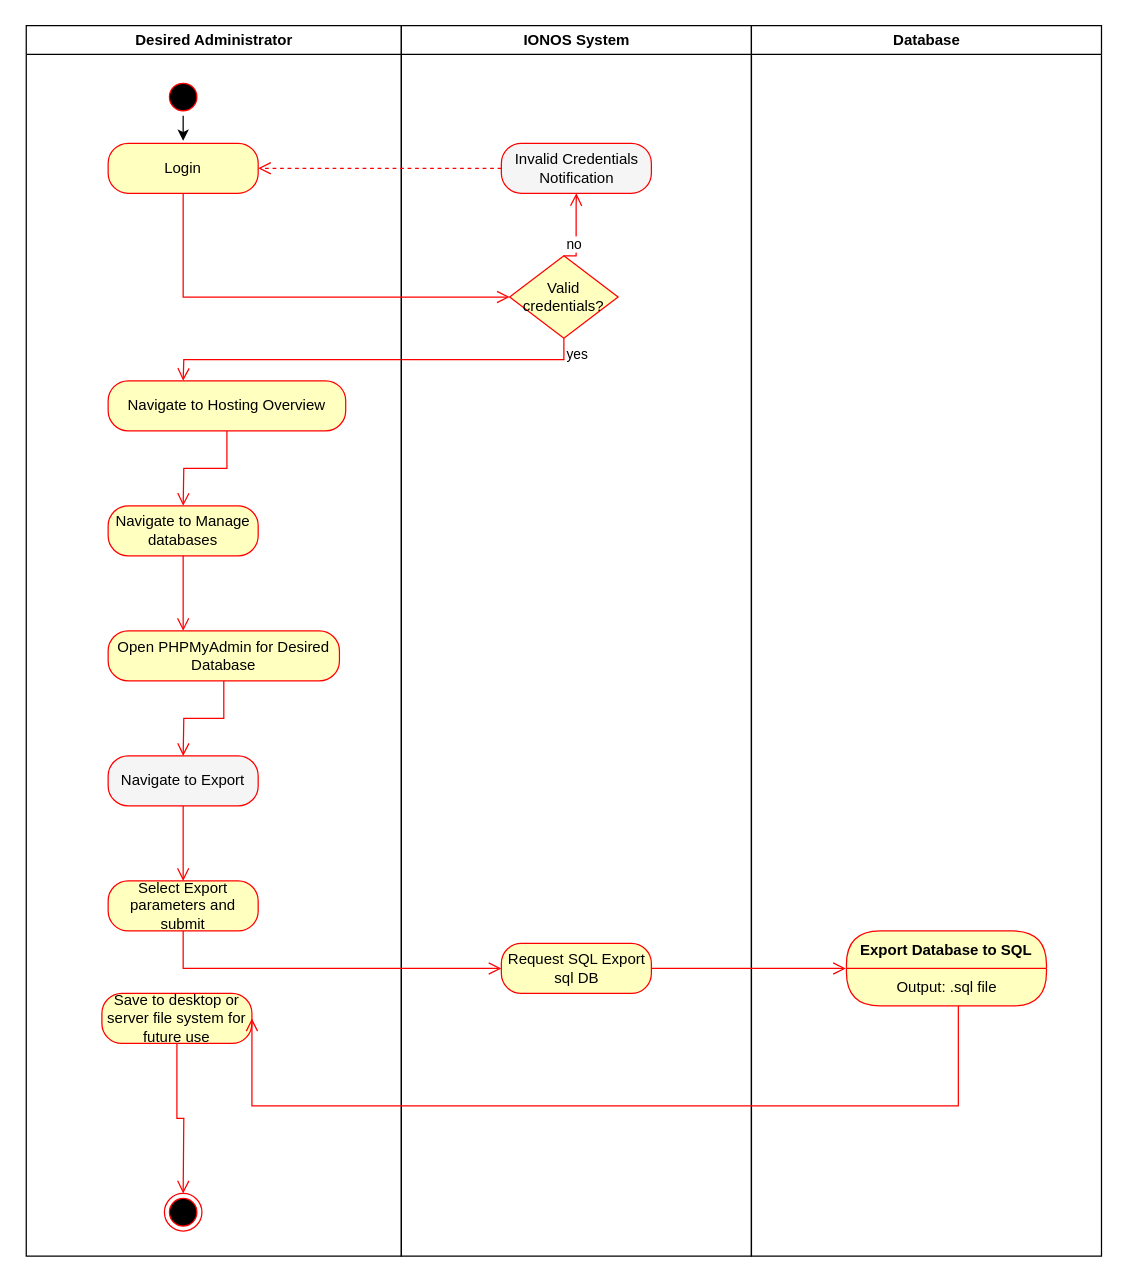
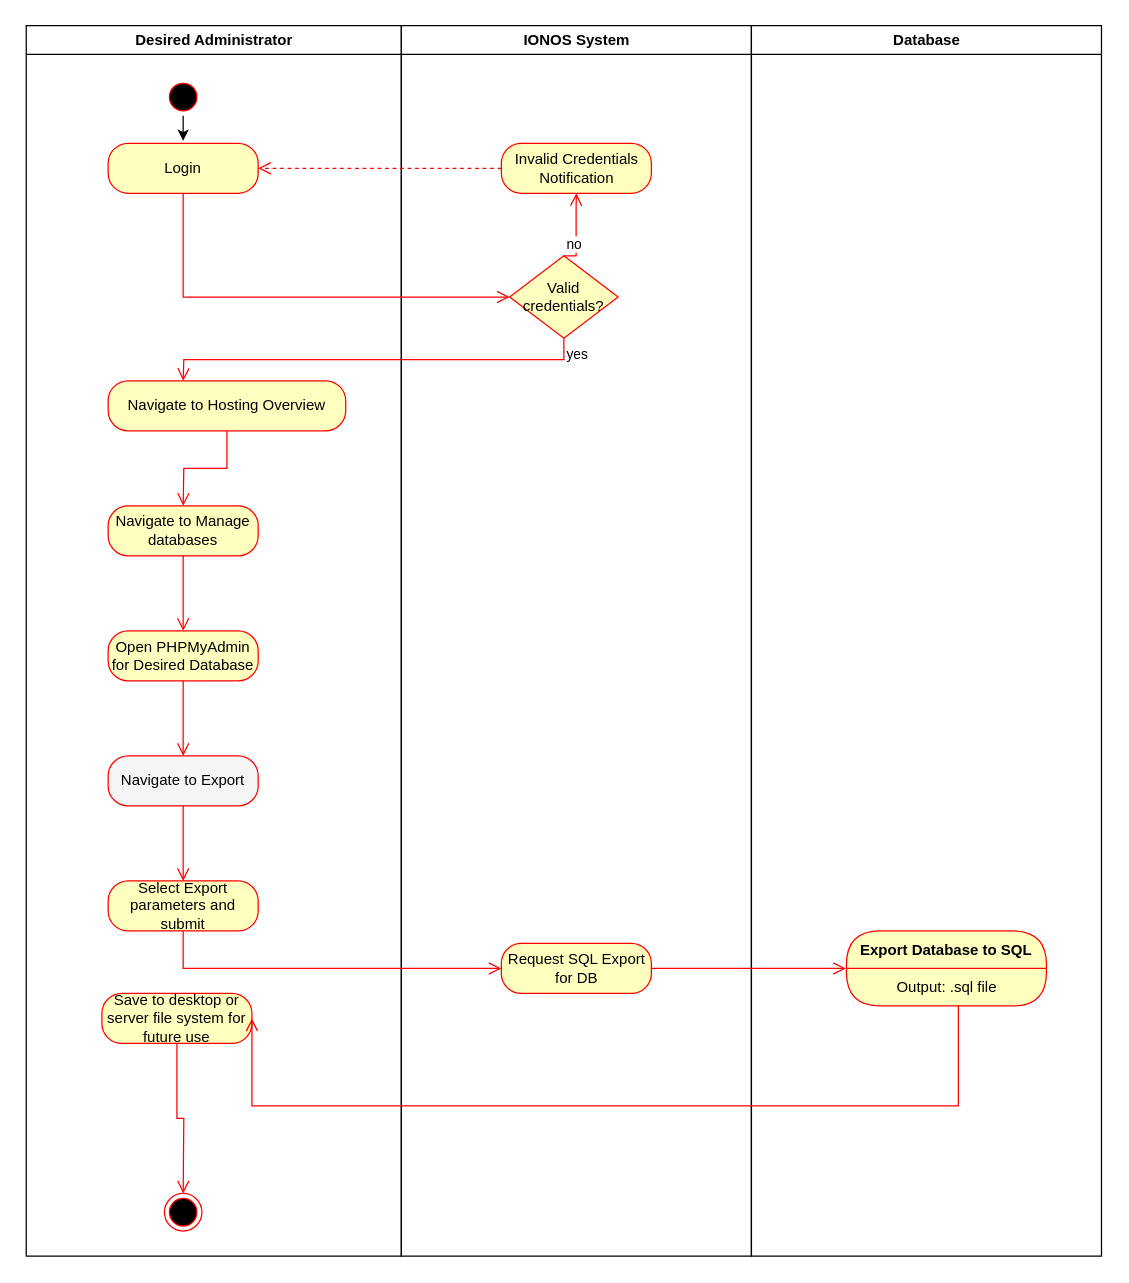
node "Invalid Credentials Notification": fillcolor #f5f5f5 -> #ffffc0
node "Open PHPMyAdmin for Desired Database": size 231x50 -> 150x50
node "Request SQL Export sql DB": label "Request SQL Export sql DB" -> "Request SQL Export for DB"
